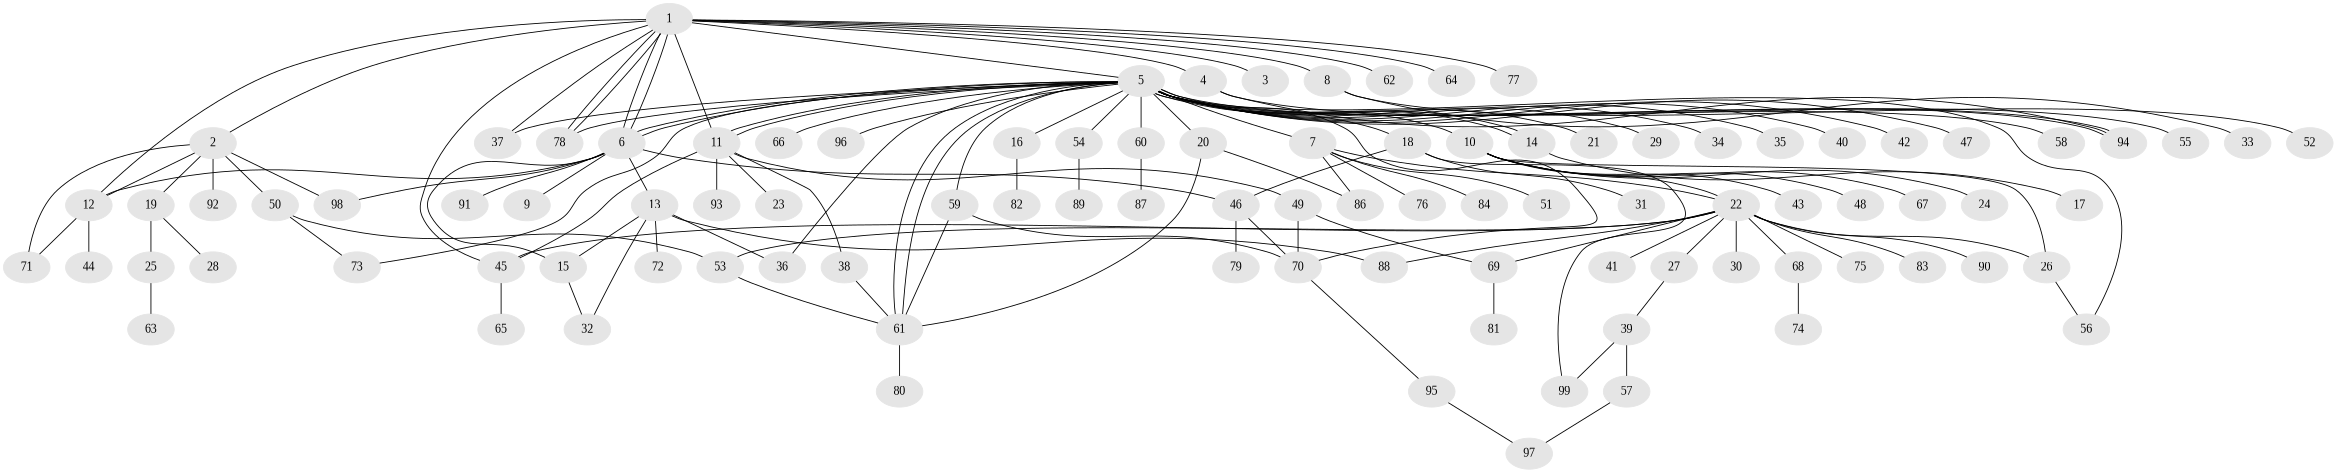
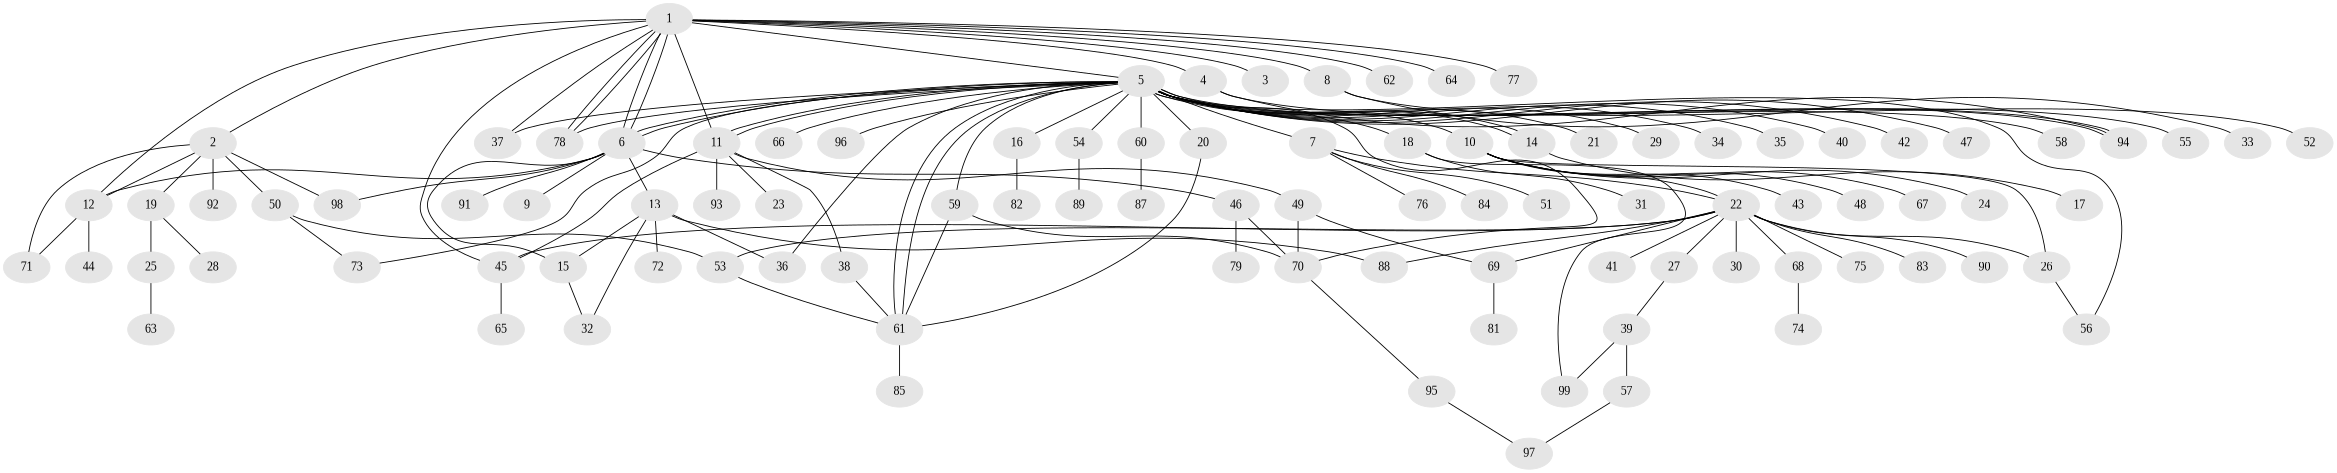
edge "18" -- "46": removed
node "86": removed
node "80": label "80" -> "85"
